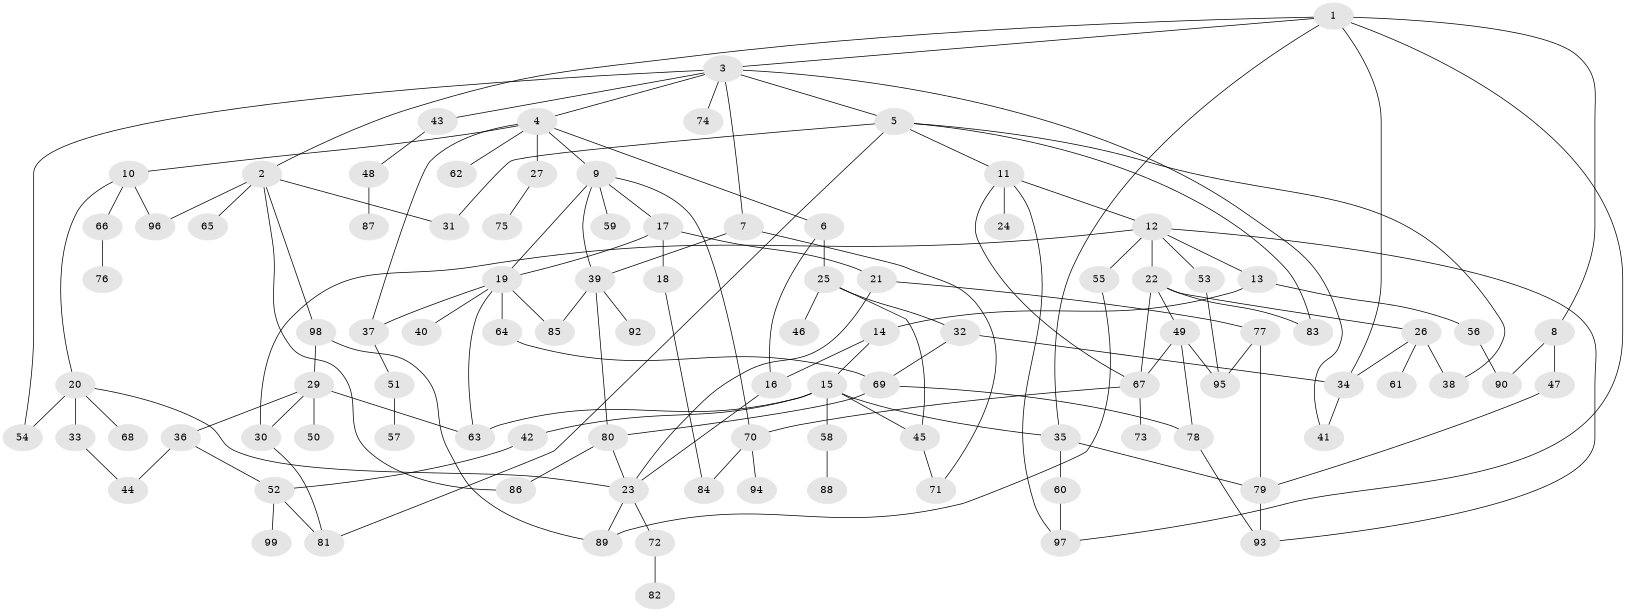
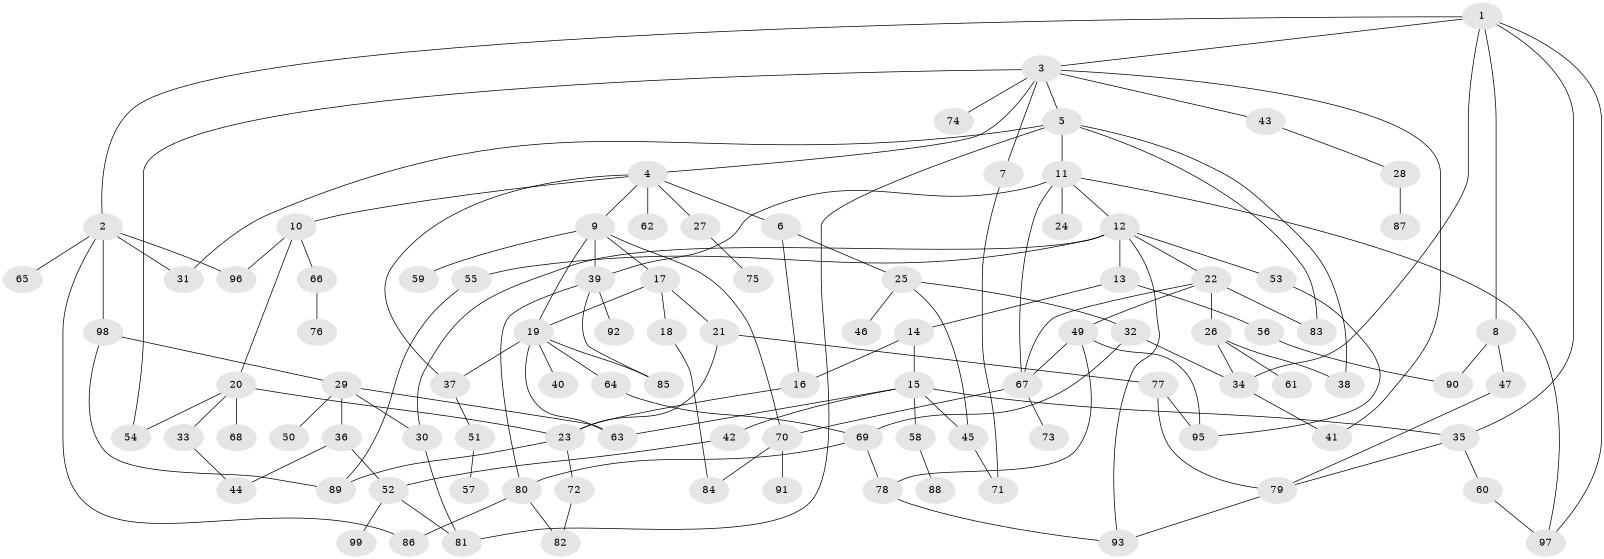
node "48": label "48" -> "28"
edge "7" -- "39": now "11" -- "39"
edge "80" -- "23": now "80" -- "82"
node "94": label "94" -> "91"
